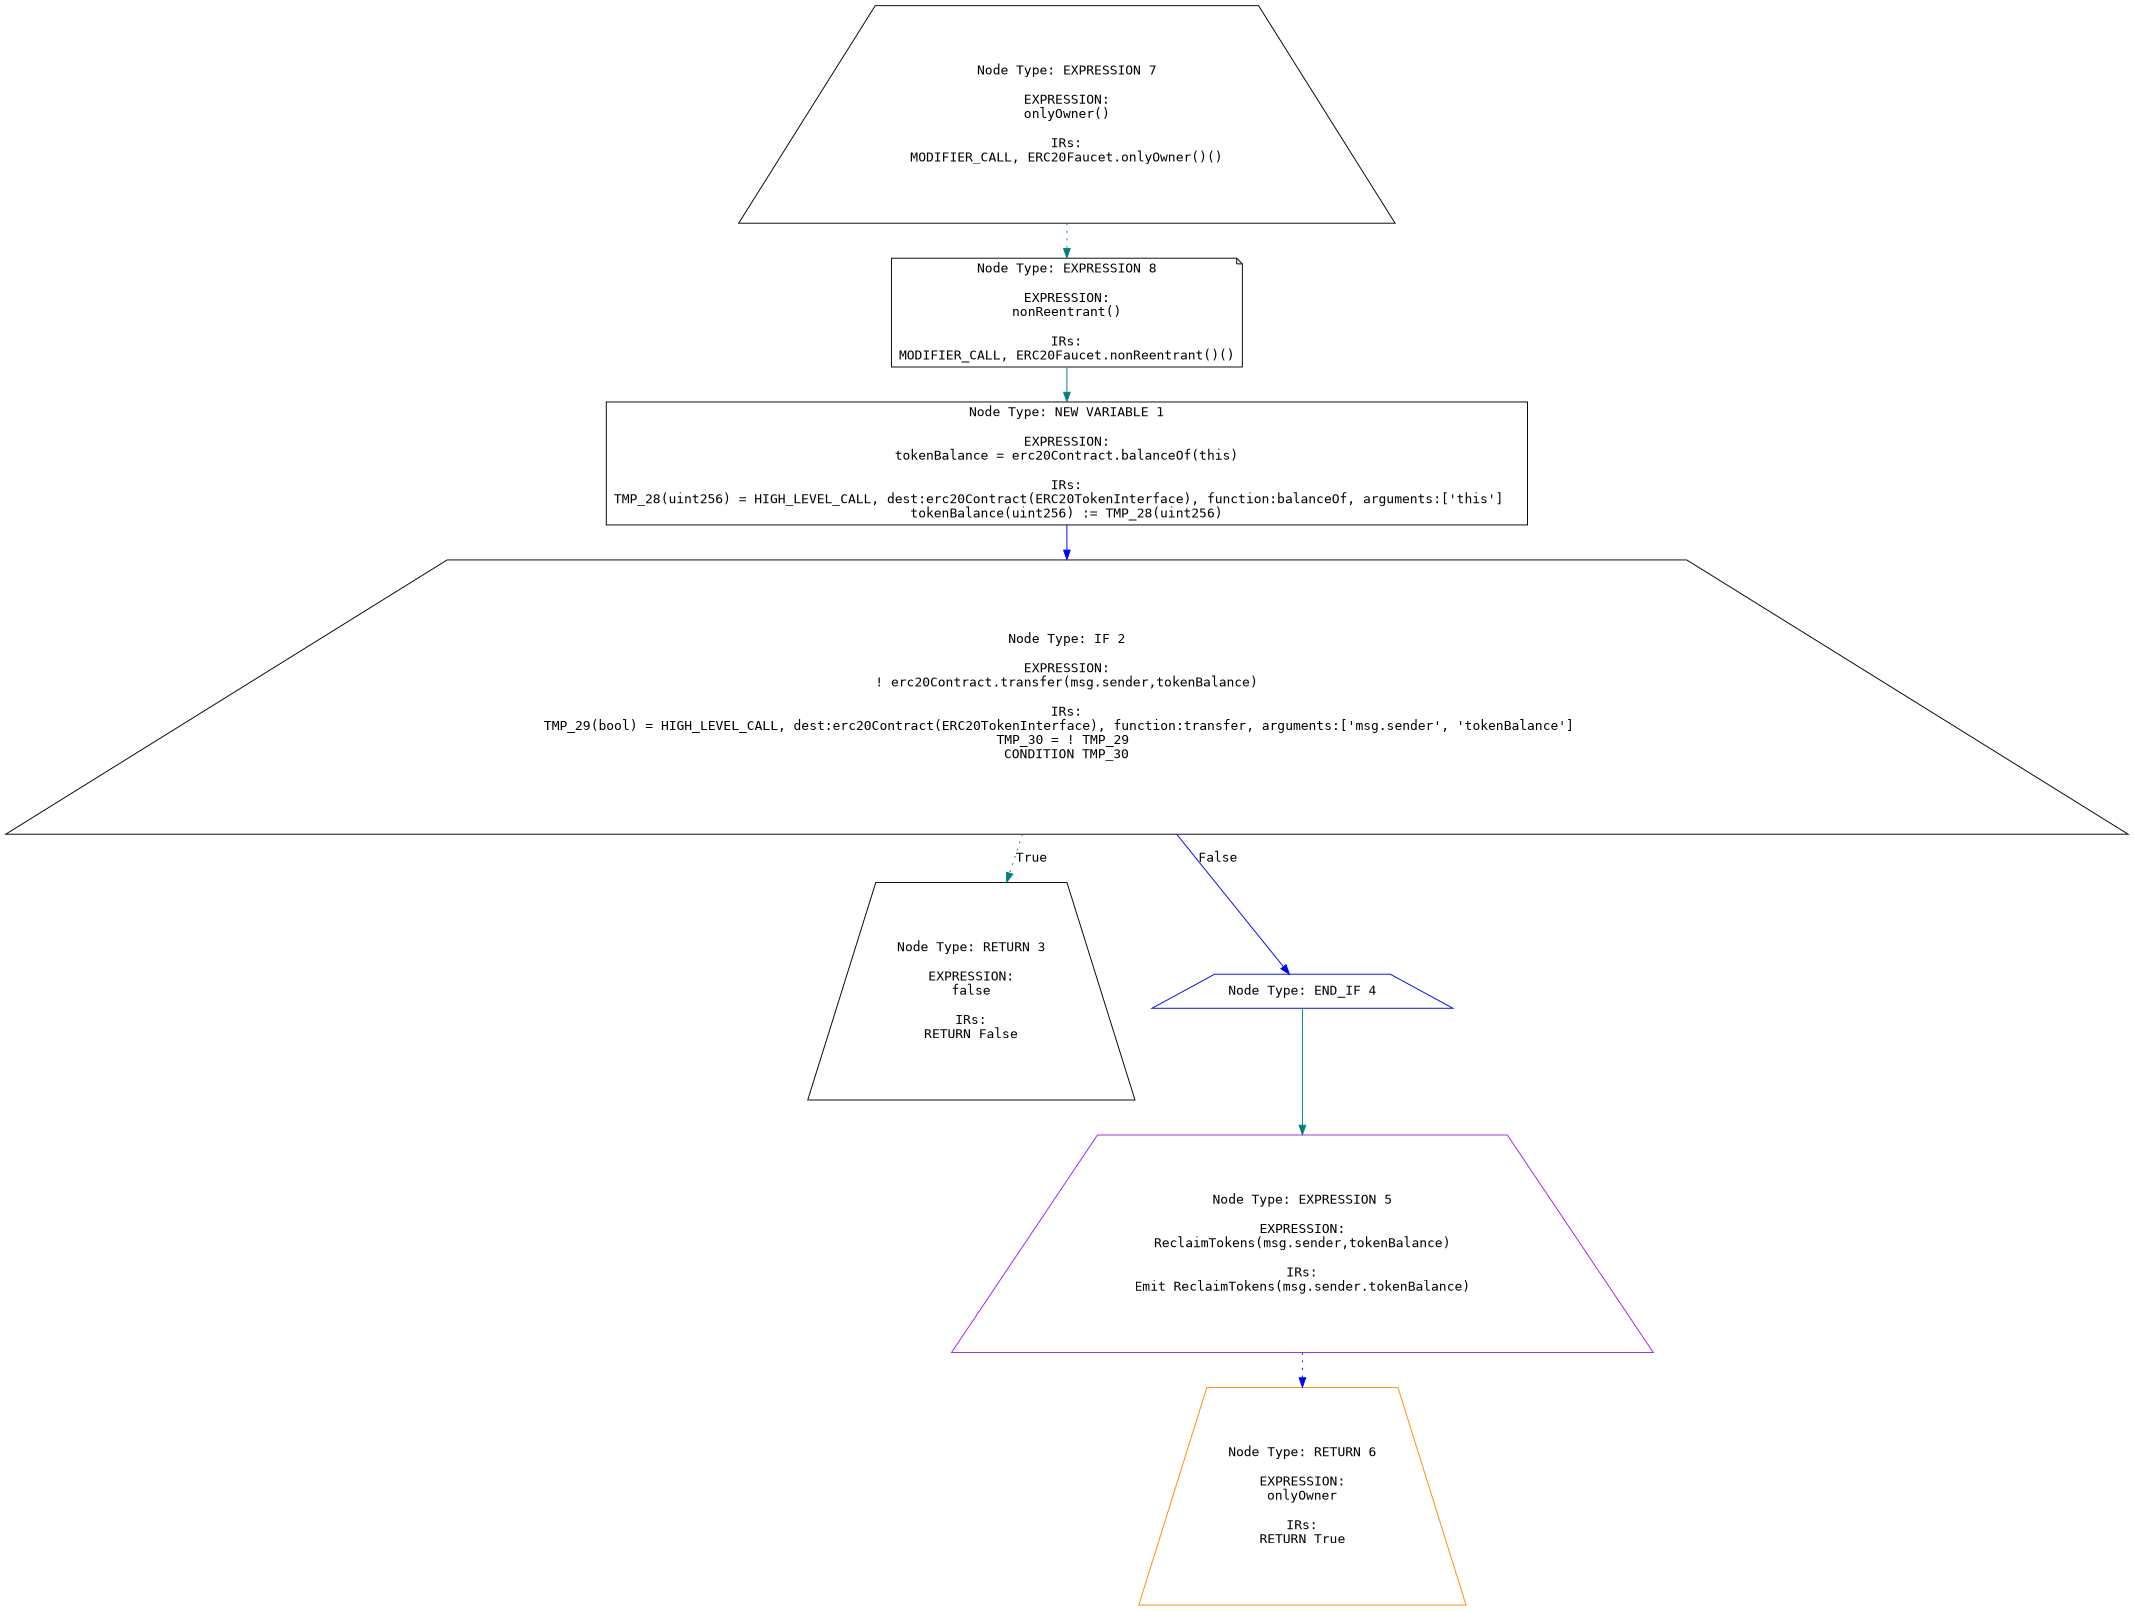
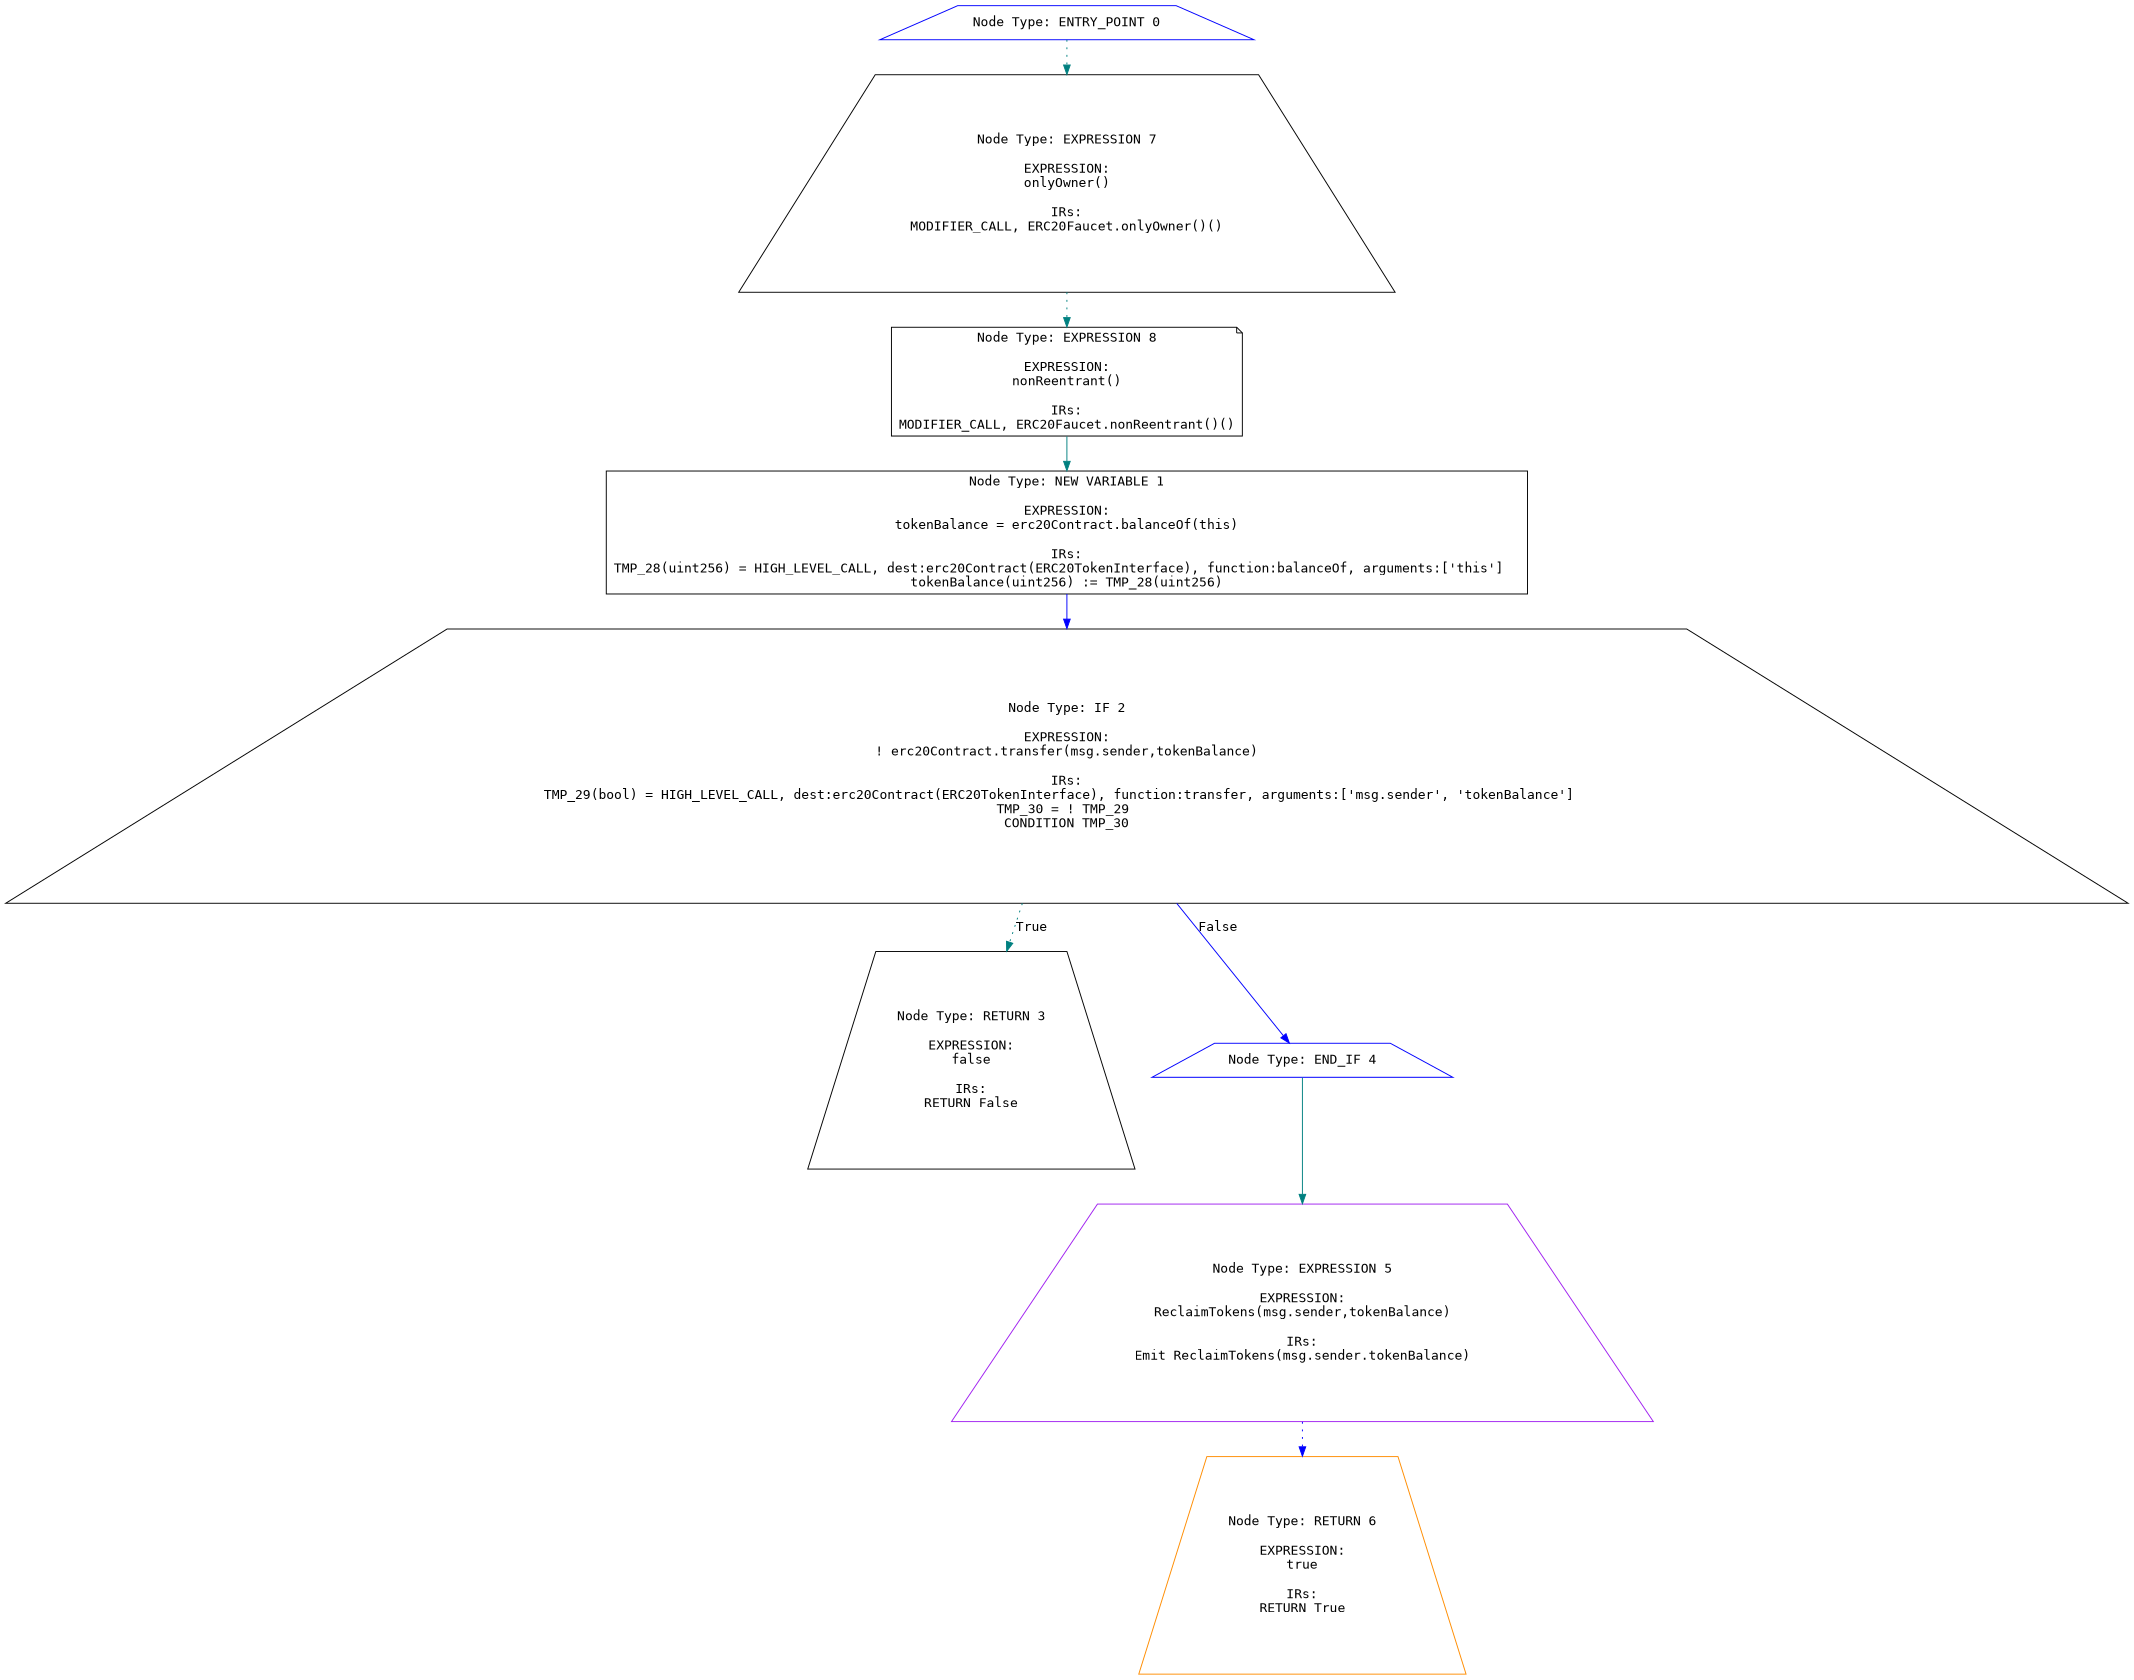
node "Node Type: ENTRY_POINT 0": added
node "Node Type: RETURN 6 EXPRESSION: onlyOwner IRs: RETURN True": label "Node Type: RETURN 6 EXPRESSION: onlyOwner IRs: RETURN True" -> "Node Type: RETURN 6 EXPRESSION: true IRs: RETURN True"
